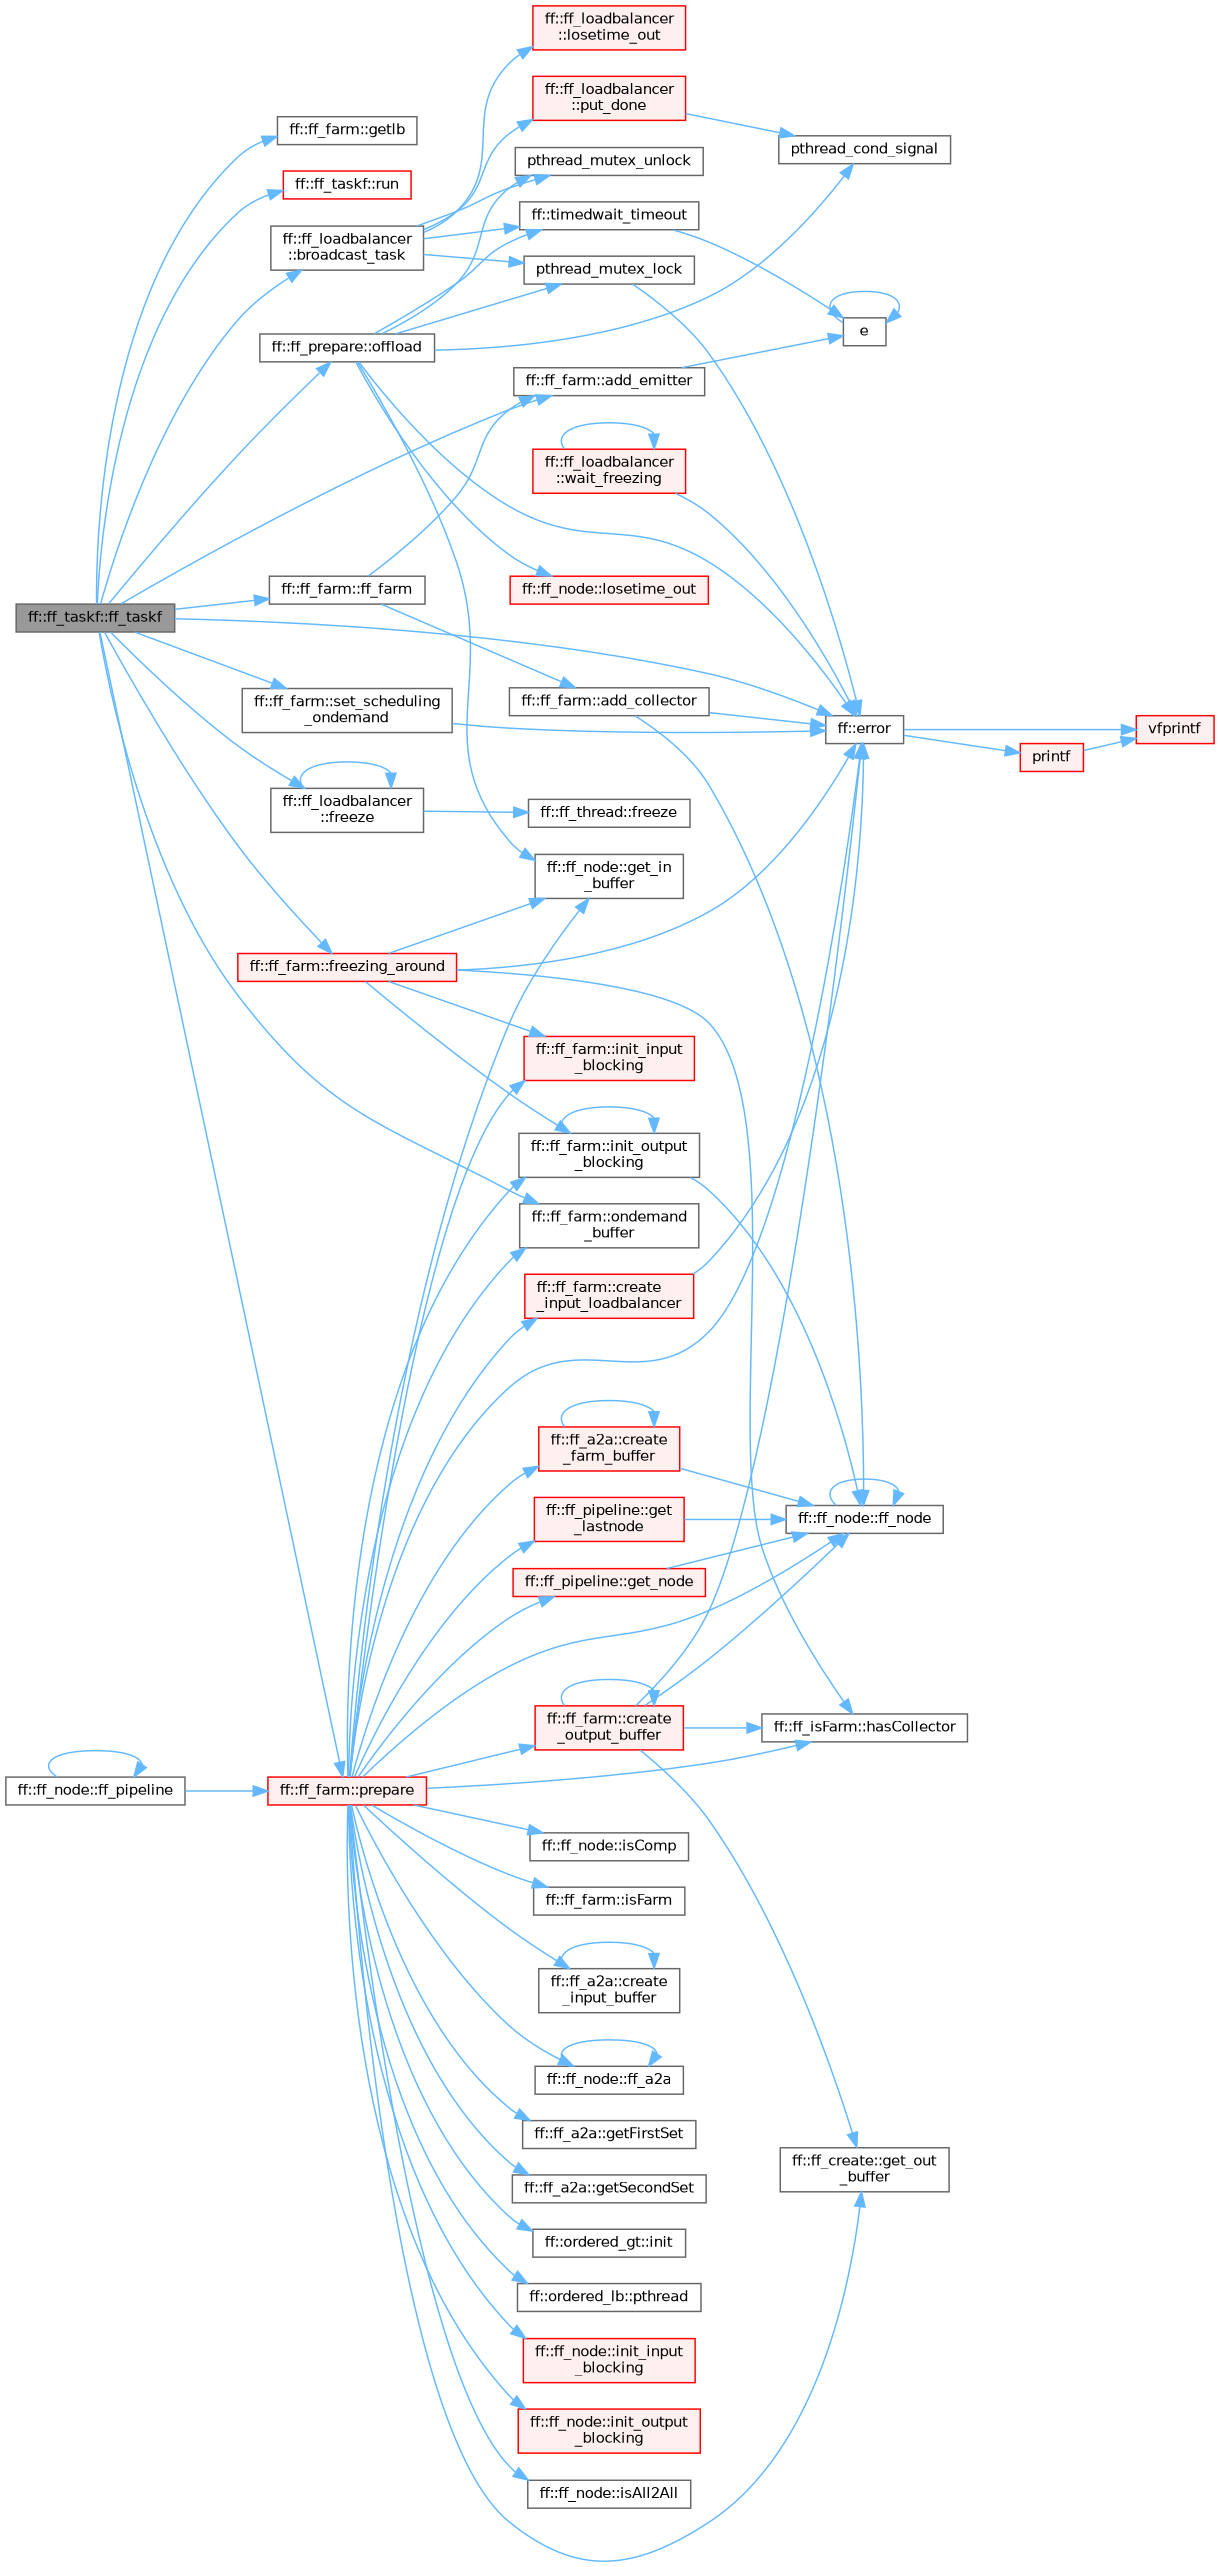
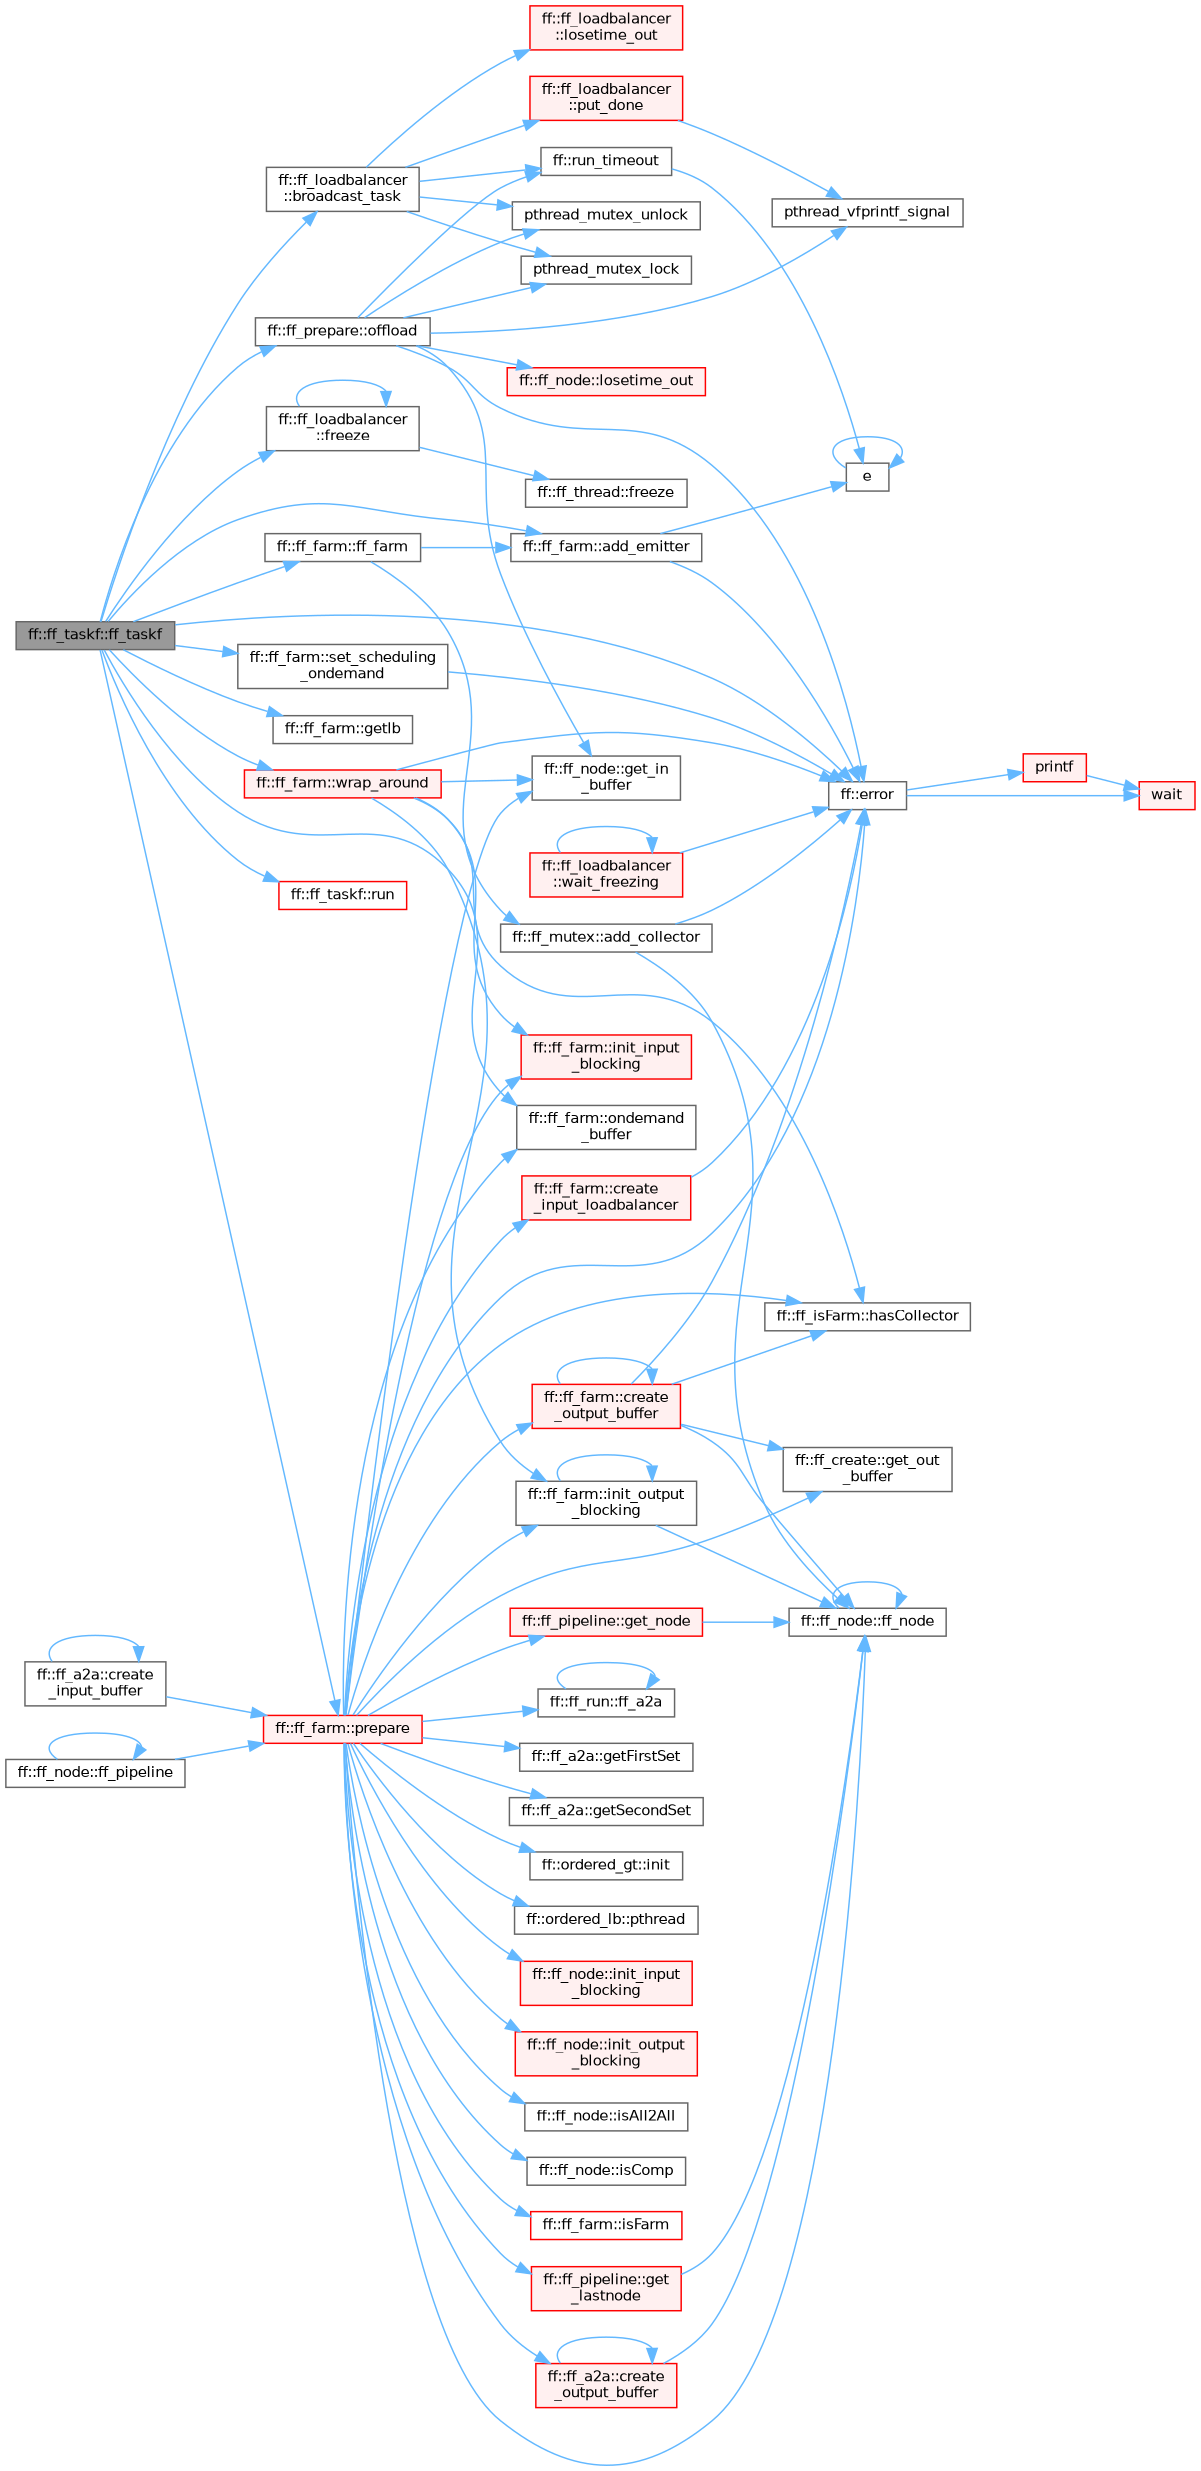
node "pthread_cond_signal": label "pthread_cond_signal" -> "pthread_vfprintf_signal"
node "ff::timedwait_timeout": label "ff::timedwait_timeout" -> "ff::run_timeout"
edge "pthread_mutex_lock" -> "ff::error": now "ff::ff_farm::add_emitter" -> "ff::error"
node "ff::ff_farm::add_collector": label "ff::ff_farm::add_collector" -> "ff::ff_mutex::add_collector"
node "vfprintf": label "vfprintf" -> "wait"
node "ff::ff_farm::freezing_around": label "ff::ff_farm::freezing_around" -> "ff::ff_farm::wrap_around"
node "ff::ff_a2a::create _farm_buffer": label "ff::ff_a2a::create _farm_buffer" -> "ff::ff_a2a::create _output_buffer"
edge "ff::ff_farm::prepare" -> "ff::ff_a2a::create _input_buffer": reversed
node "ff::ff_farm::isFarm": color grey40 -> red
node "ff::ff_node::ff_a2a": label "ff::ff_node::ff_a2a" -> "ff::ff_run::ff_a2a"
